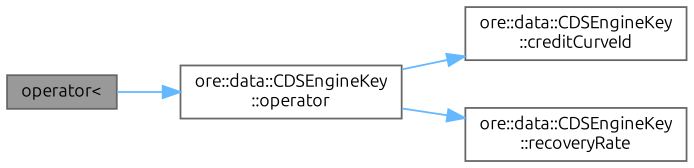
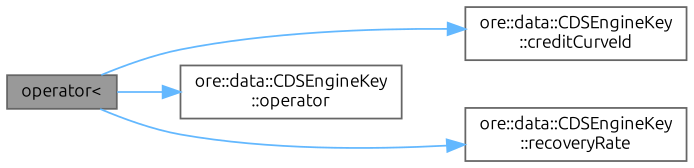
edge "ore::data::CDSEngineKey ::operator" -> "ore::data::CDSEngineKey ::creditCurveId": now "operator<" -> "ore::data::CDSEngineKey ::creditCurveId"
edge "ore::data::CDSEngineKey ::operator" -> "ore::data::CDSEngineKey ::recoveryRate": now "operator<" -> "ore::data::CDSEngineKey ::recoveryRate"
